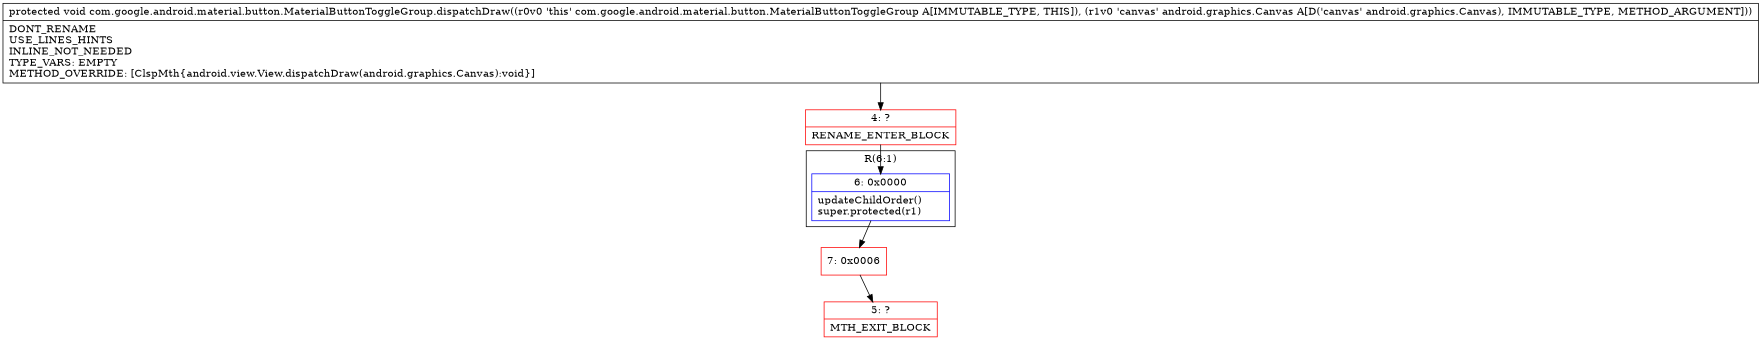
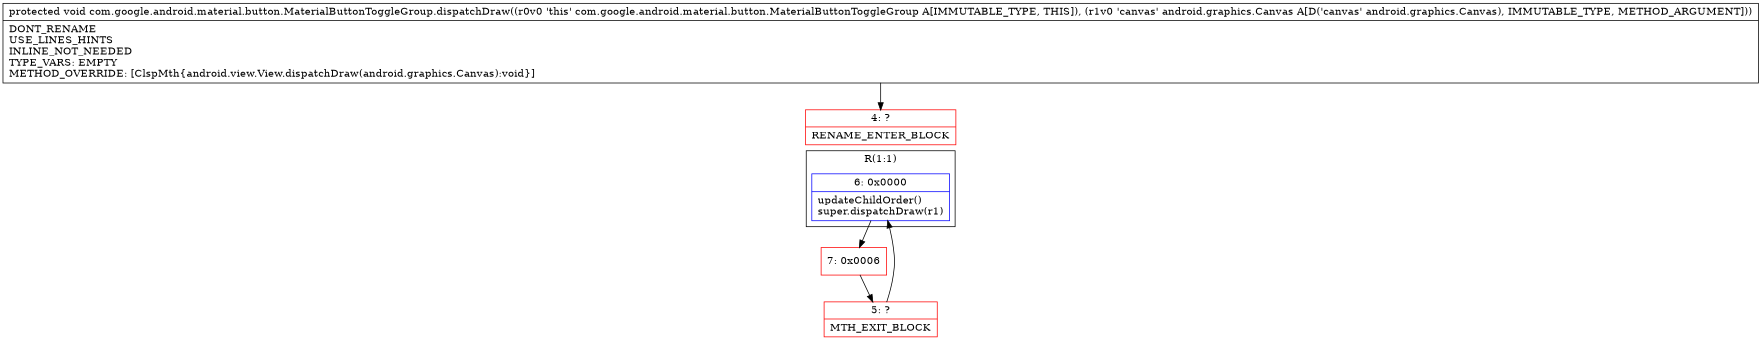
edge "4: ?" -> "6: 0x0000": now "5: ?" -> "6: 0x0000"
cluster "R(6:1)": label "R(6:1)" -> "R(1:1)"
node "6: 0x0000": text "super.protected(r1)" -> "super.dispatchDraw(r1)"
